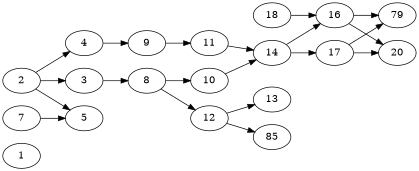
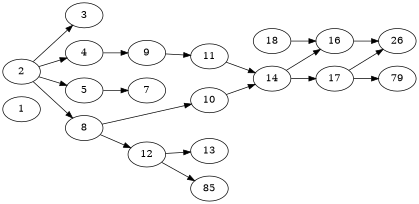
edge "16" -> "79": removed
node "20": label "20" -> "26"
edge "3" -> "8": now "2" -> "8"
edge "7" -> "5": reversed
